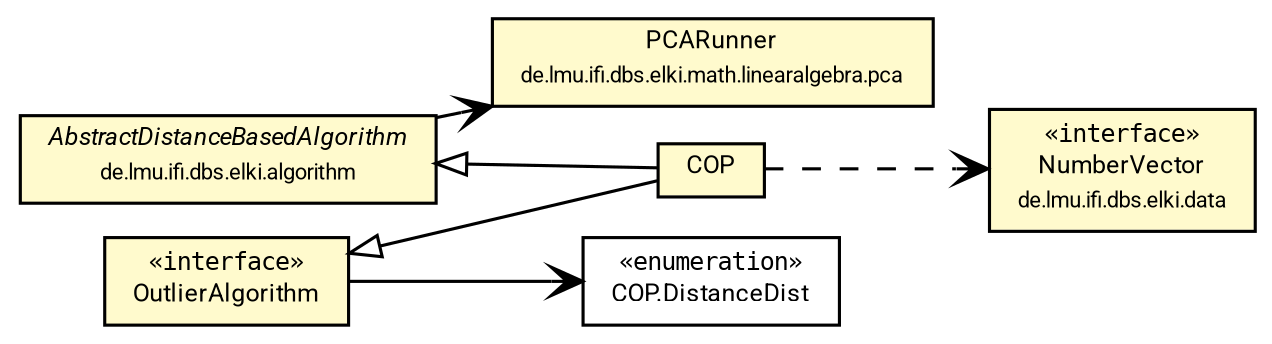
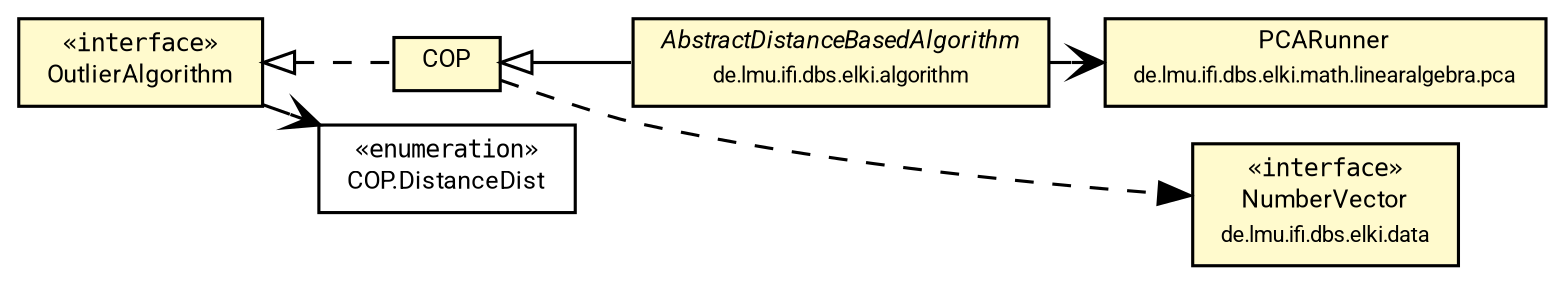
edge "COP" -> "AbstractDistanceBasedAlgorithm": reversed
edge "COP" -> "NumberVector": arrowhead open -> normal
edge "COP" -> "OutlierAlgorithm": style solid -> dashed
